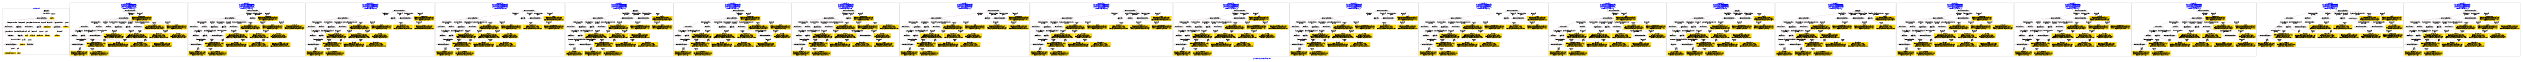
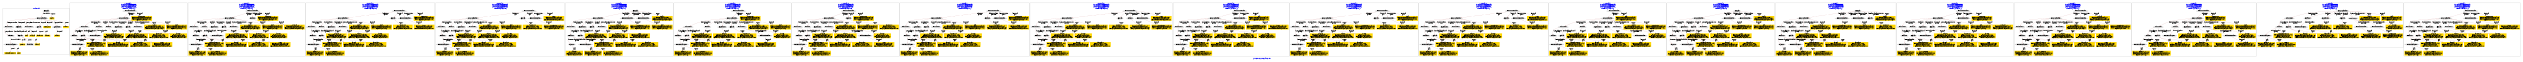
node "technique": added
